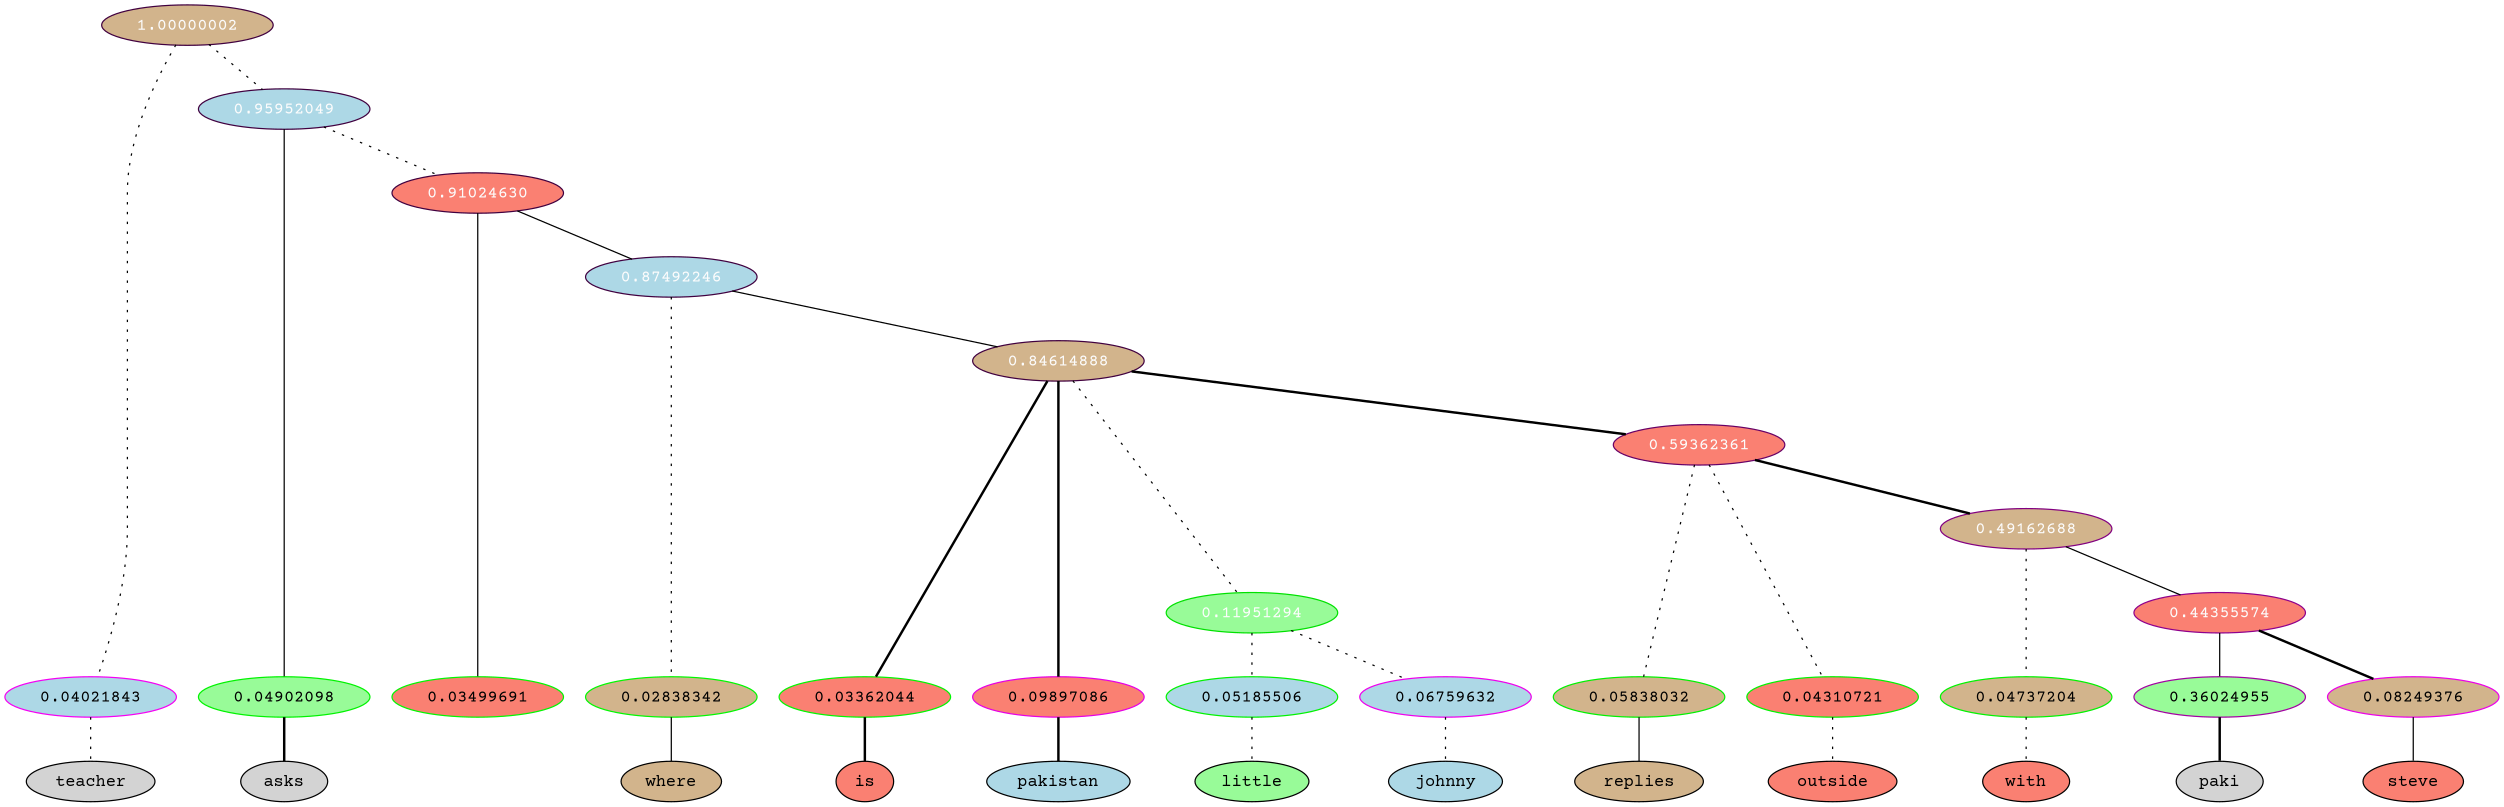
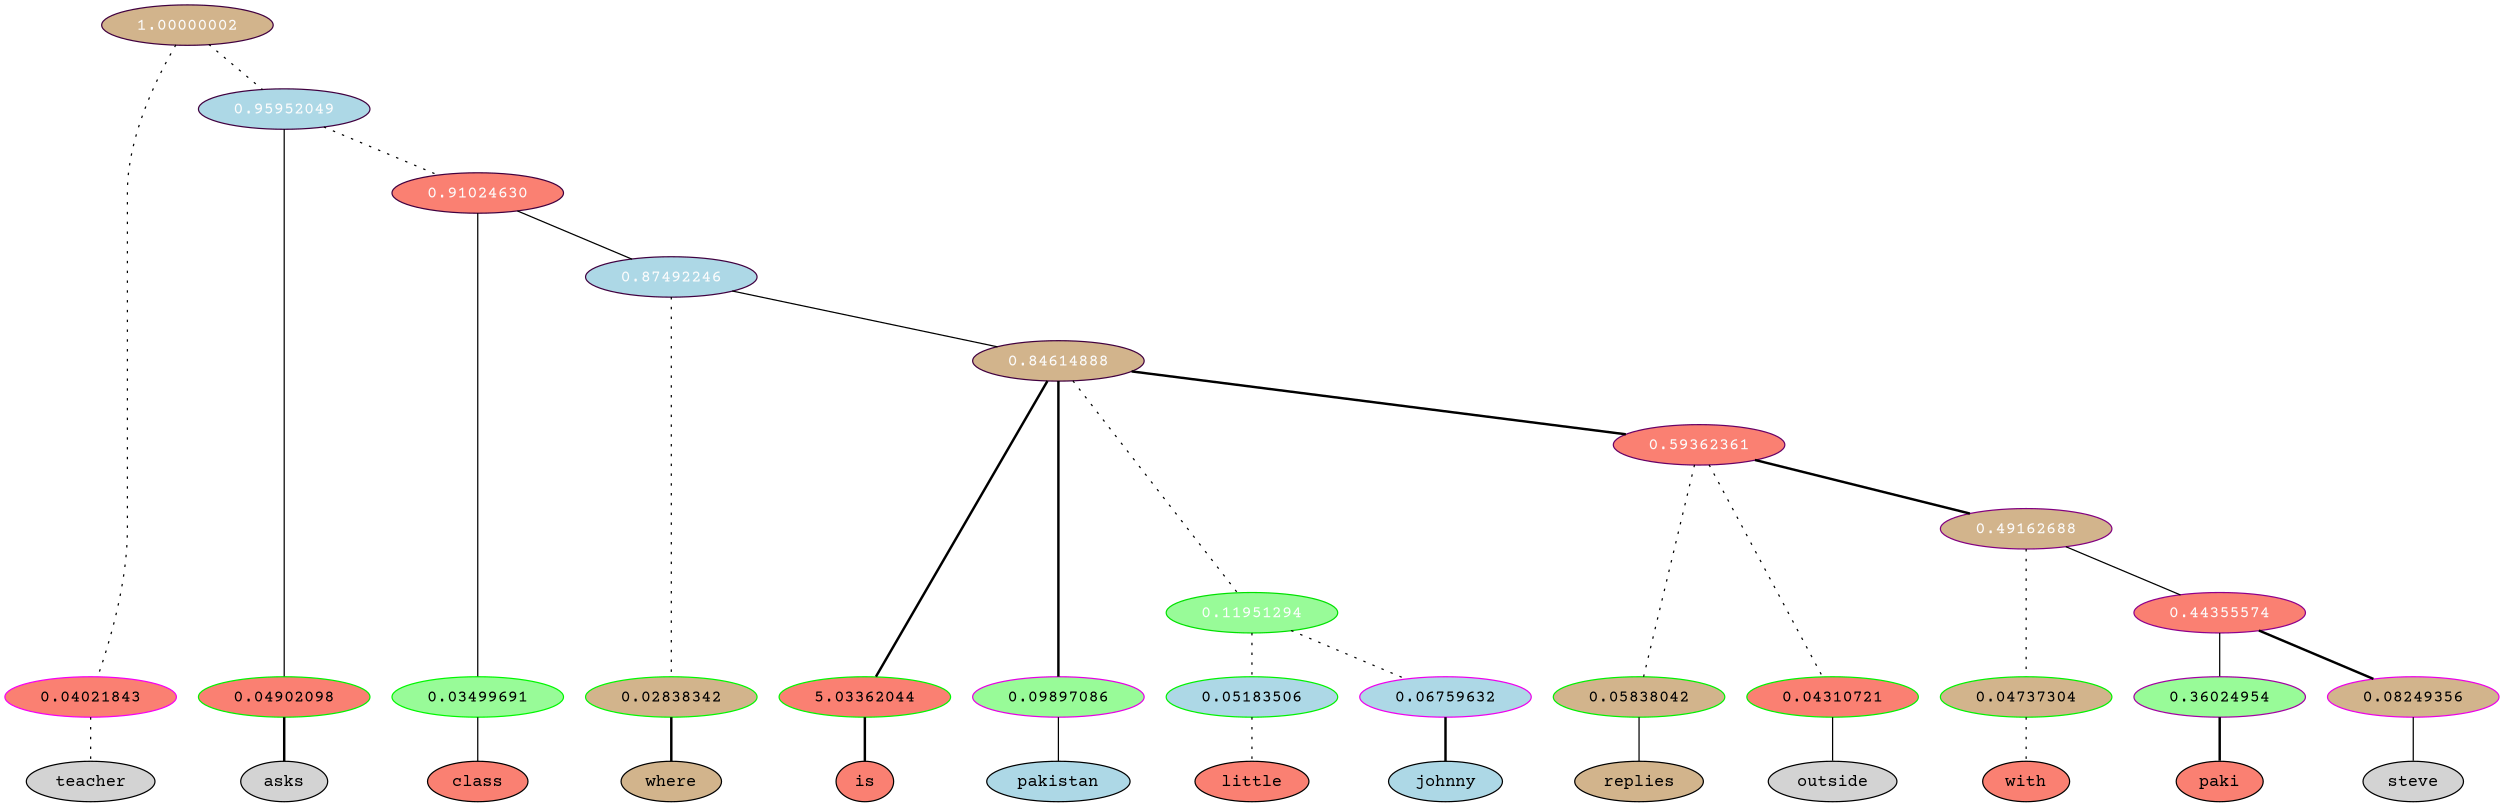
node "0.04021843": fillcolor lightblue -> salmon
node "0.04902098": fillcolor palegreen -> salmon
node "0.03499691": fillcolor salmon -> palegreen
node "0.03362044": label "0.03362044" -> "5.03362044"
node "0.09897086": fillcolor salmon -> palegreen
node "0.05185506": label "0.05185506" -> "0.05183506"
node "0.05838032": label "0.05838032" -> "0.05838042"
node "0.04737204": label "0.04737204" -> "0.04737304"
node "0.36024955": label "0.36024955" -> "0.36024954"
node "0.08249376": label "0.08249376" -> "0.08249356"
edge "0.02838342" -- "where": style solid -> bold
edge "0.09897086" -- "pakistan": style bold -> solid
edge "0.06759632" -- "johnny": style dotted -> bold
edge "0.04310721" -- "outside": style dotted -> solid
node "class": added
node "little": fillcolor palegreen -> salmon
node "outside": fillcolor salmon -> lightgrey
node "paki": fillcolor lightgrey -> salmon
node "steve": fillcolor salmon -> lightgrey
